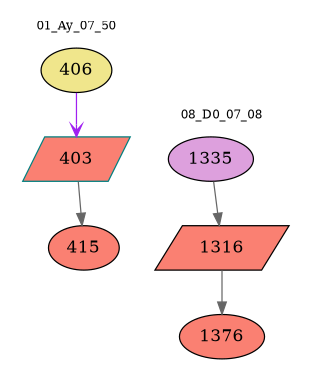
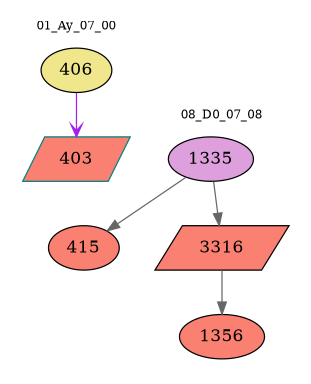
cluster "01_Ay_07_50": label "01_Ay_07_50" -> "01_Ay_07_00"
edge "403" -> "415": now "1335" -> "415"
node "1316": label "1316" -> "3316"
node "1376": label "1376" -> "1356"
